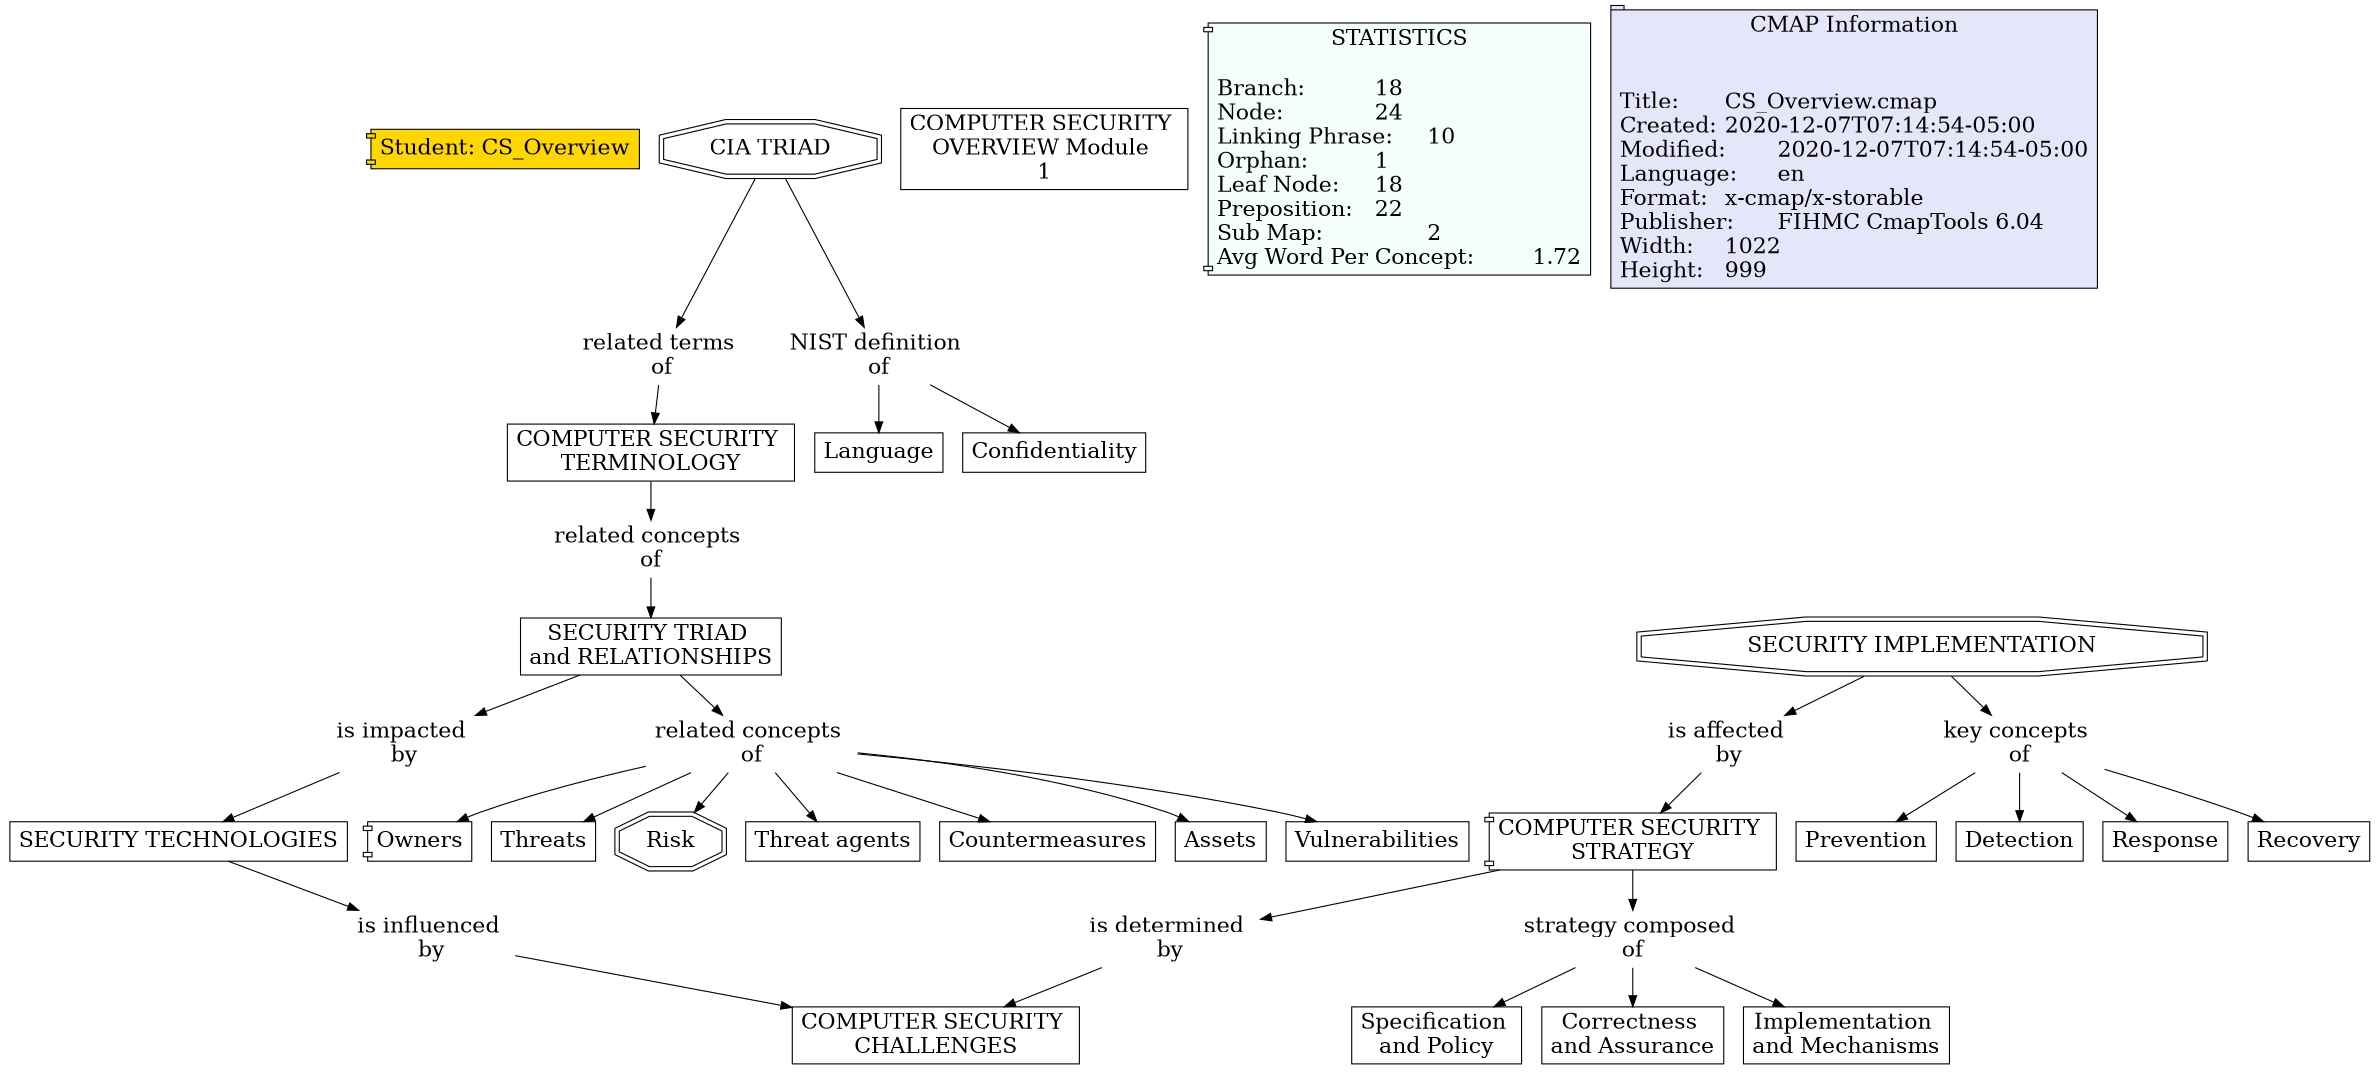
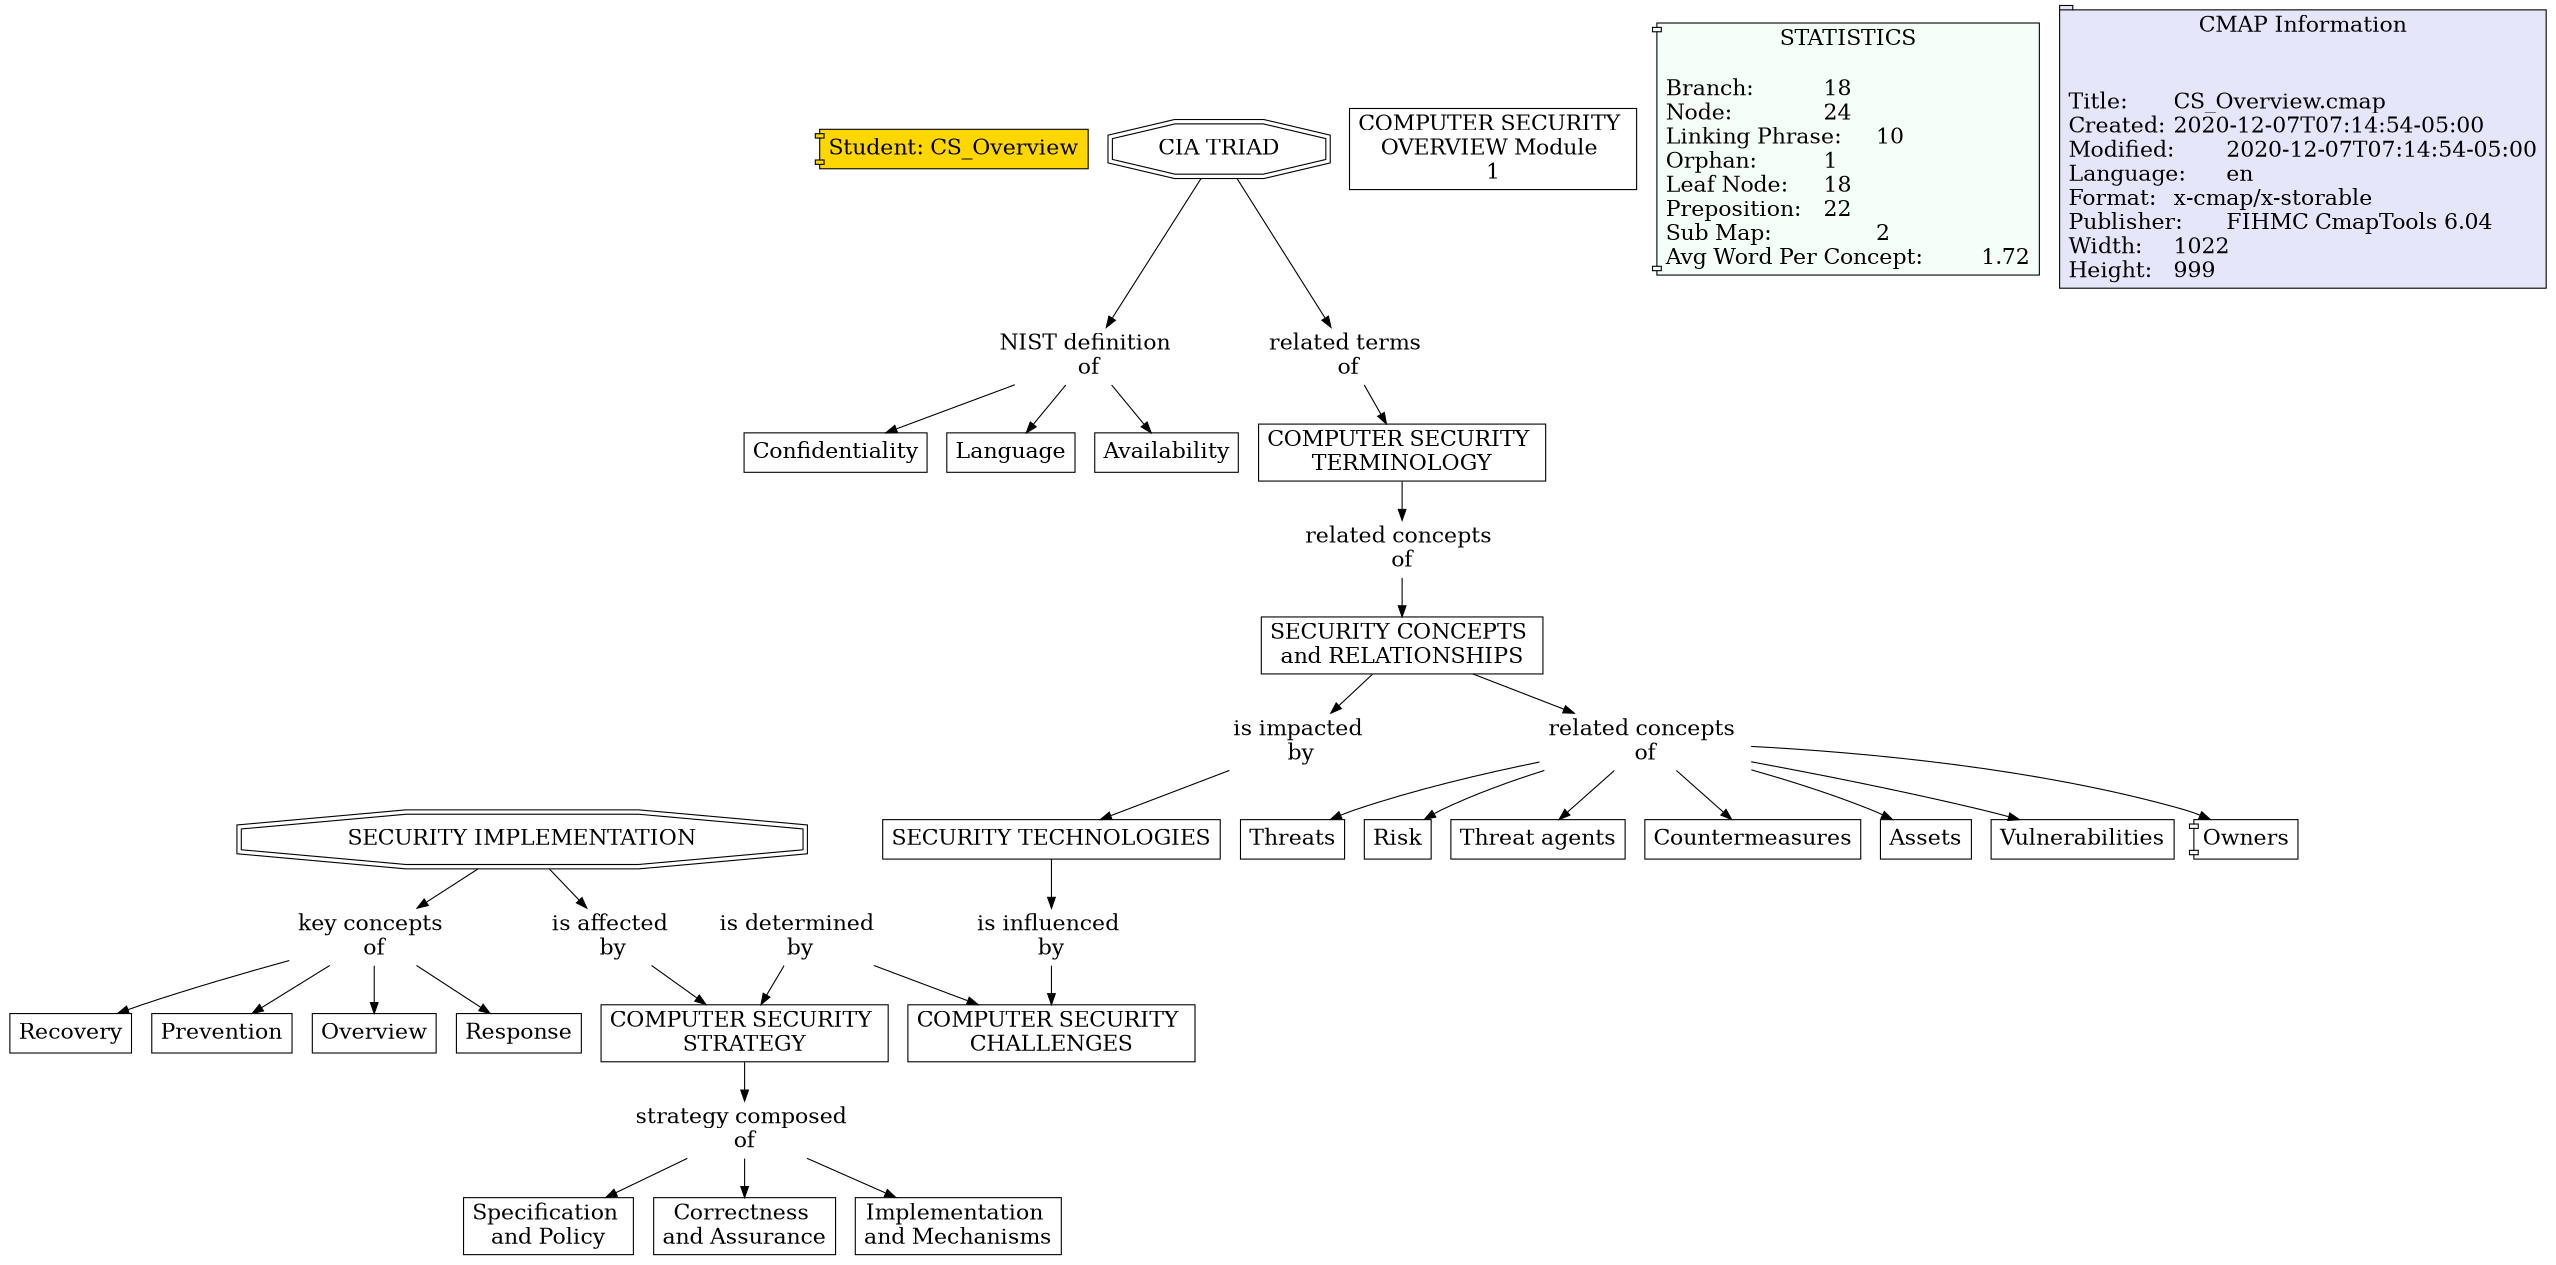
node "Availability": added
node "SECURITY TRIAD and RELATIONSHIPS": label "SECURITY TRIAD and RELATIONSHIPS" -> "SECURITY CONCEPTS and RELATIONSHIPS"
node "Risk": shape doubleoctagon -> box
node "COMPUTER SECURITY STRATEGY": shape component -> box
node "Detection": label "Detection" -> "Overview"
edge "COMPUTER SECURITY STRATEGY" -> "is determined by": reversed
